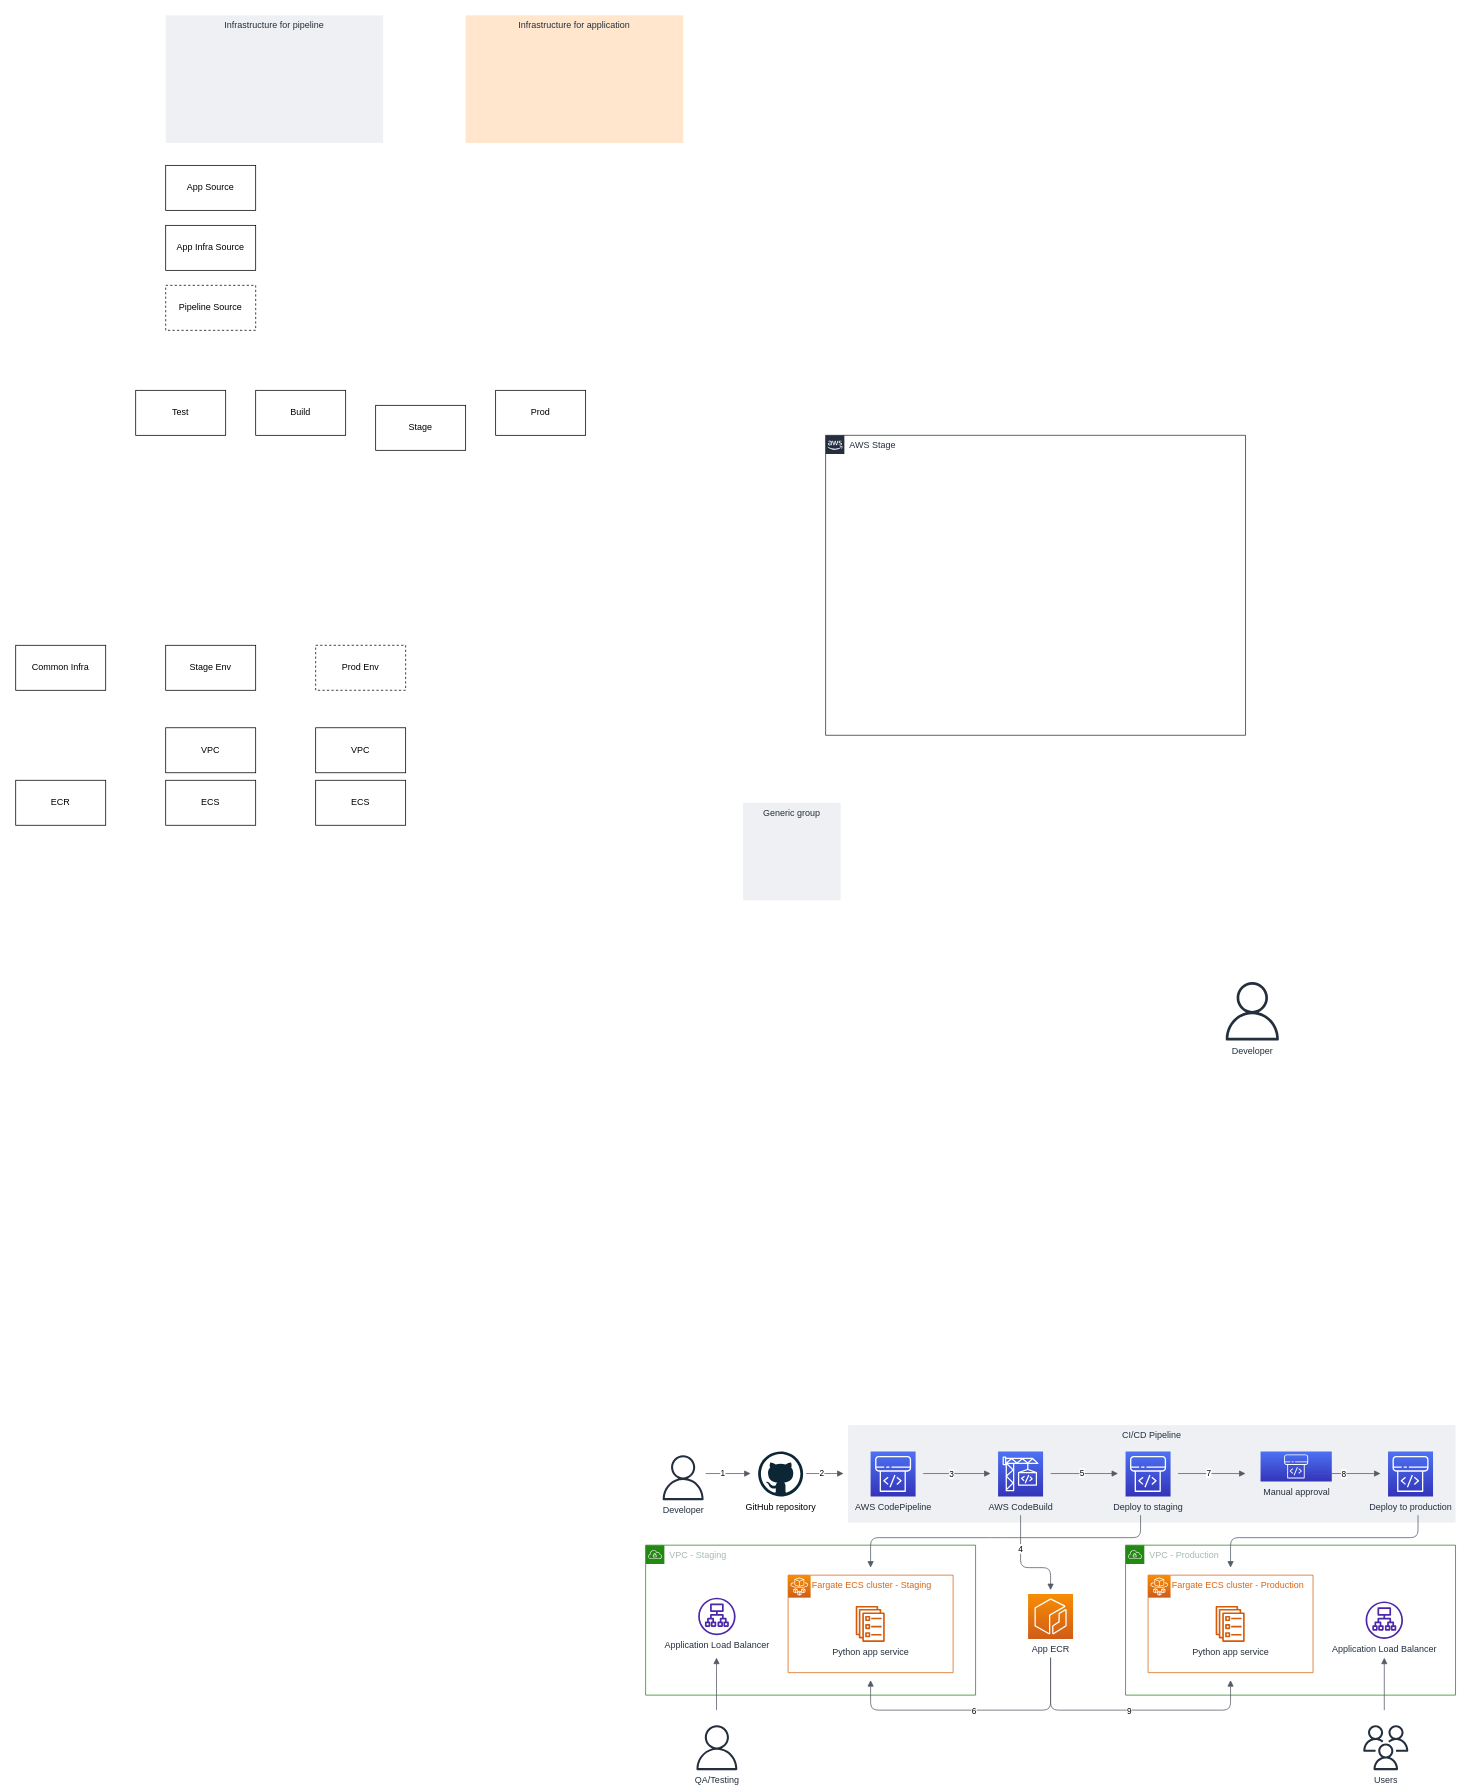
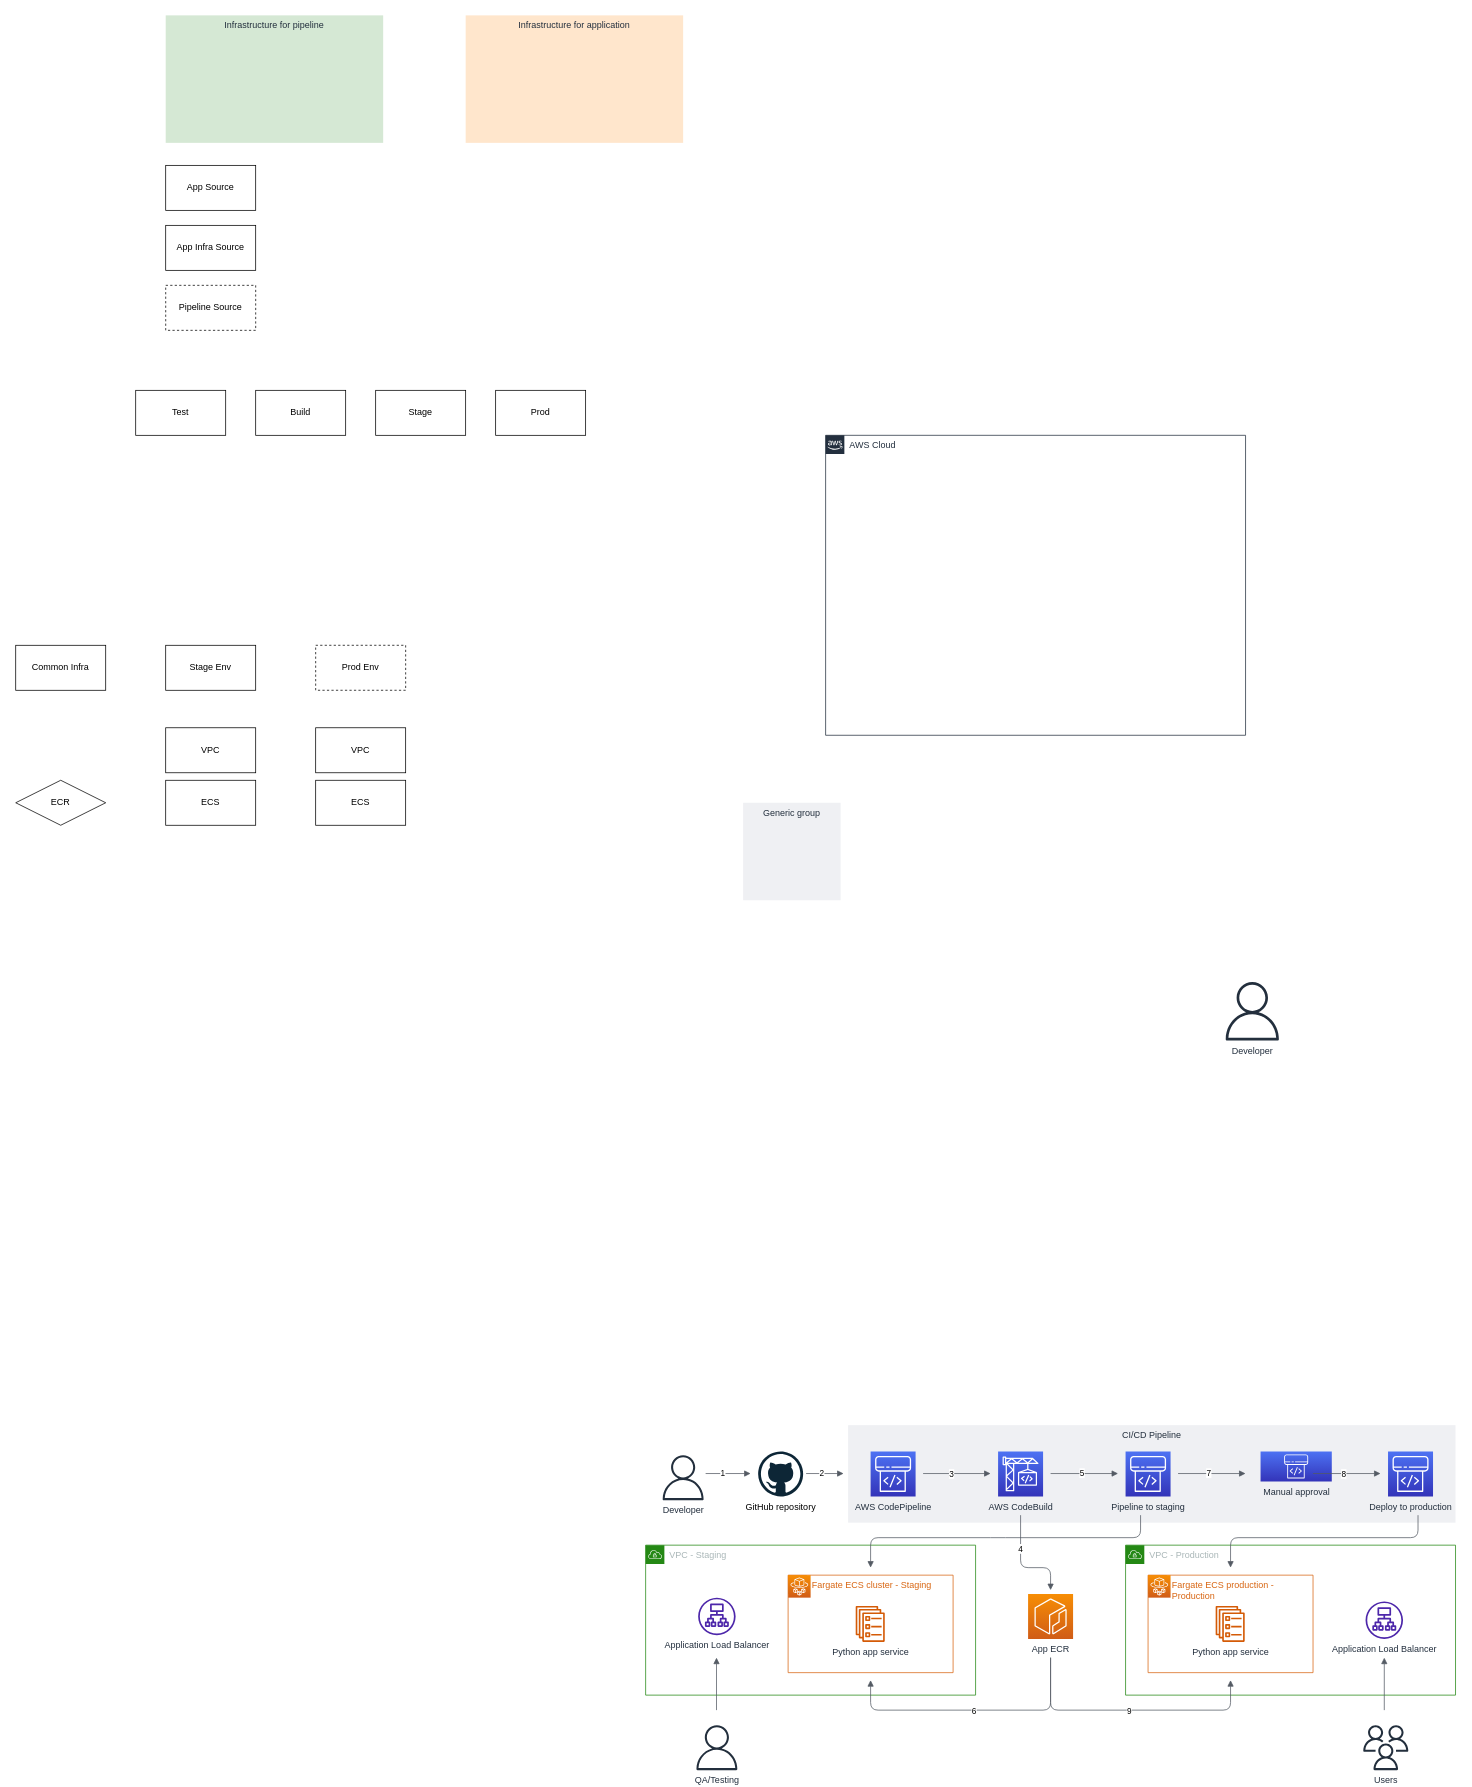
node "Infrastructure for pipeline": fillcolor #eff0f3 -> #d5e8d4
node "Stage": moved (420, 428) -> (420, 413)
node "AWS Stage": label "AWS Stage" -> "AWS Cloud"
node "ECR": shape rectangle -> diamond
node "Deploy to staging": label "Deploy to staging" -> "Pipeline to staging"
node "Fargate ECS cluster - Production": label "Fargate ECS cluster - Production" -> "Fargate ECS production - Production"
